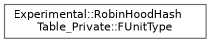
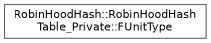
node "Experimental::RobinHoodHash Table_Private::FUnitType": label "Experimental::RobinHoodHash Table_Private::FUnitType" -> "RobinHoodHash::RobinHoodHash Table_Private::FUnitType"
